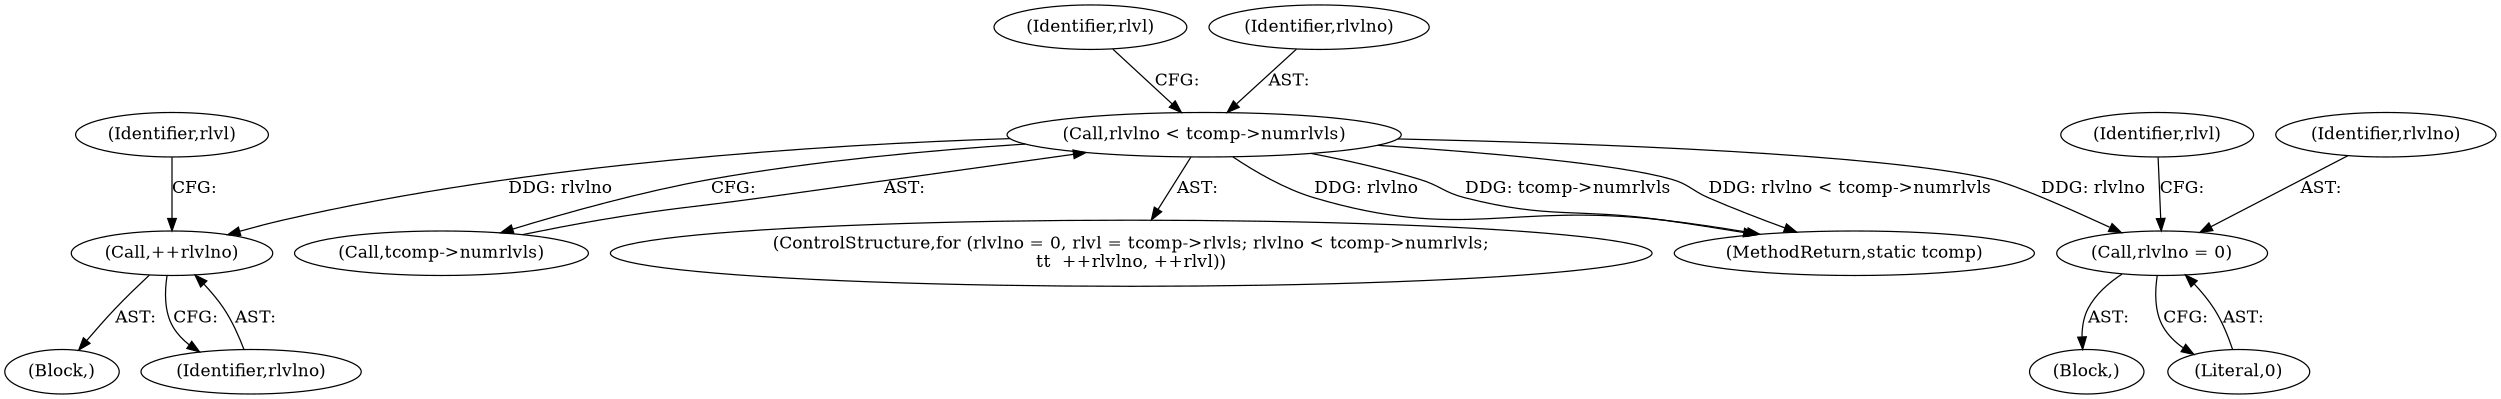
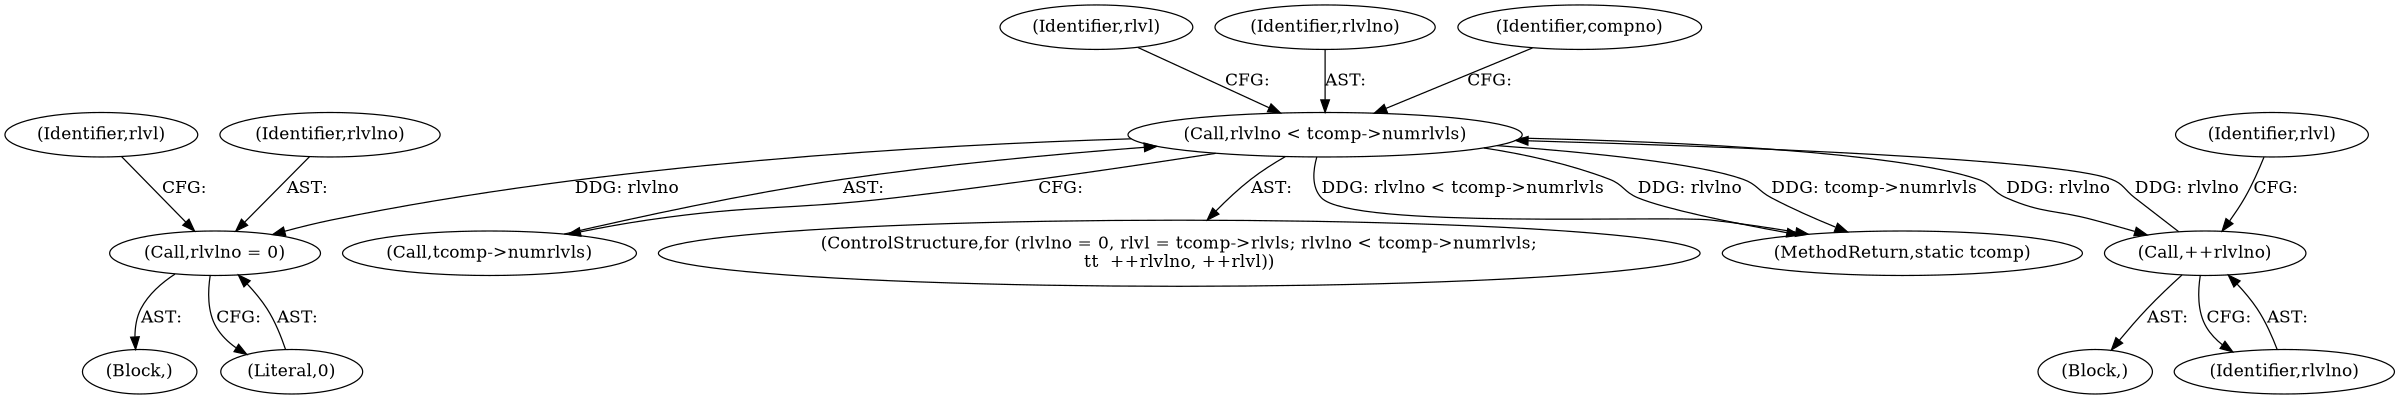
node "(Identifier,compno)": added
edge "(Call,++rlvlno)" -> "(Call,rlvlno < tcomp->numrlvls)": added, label "DDG: rlvlno"
